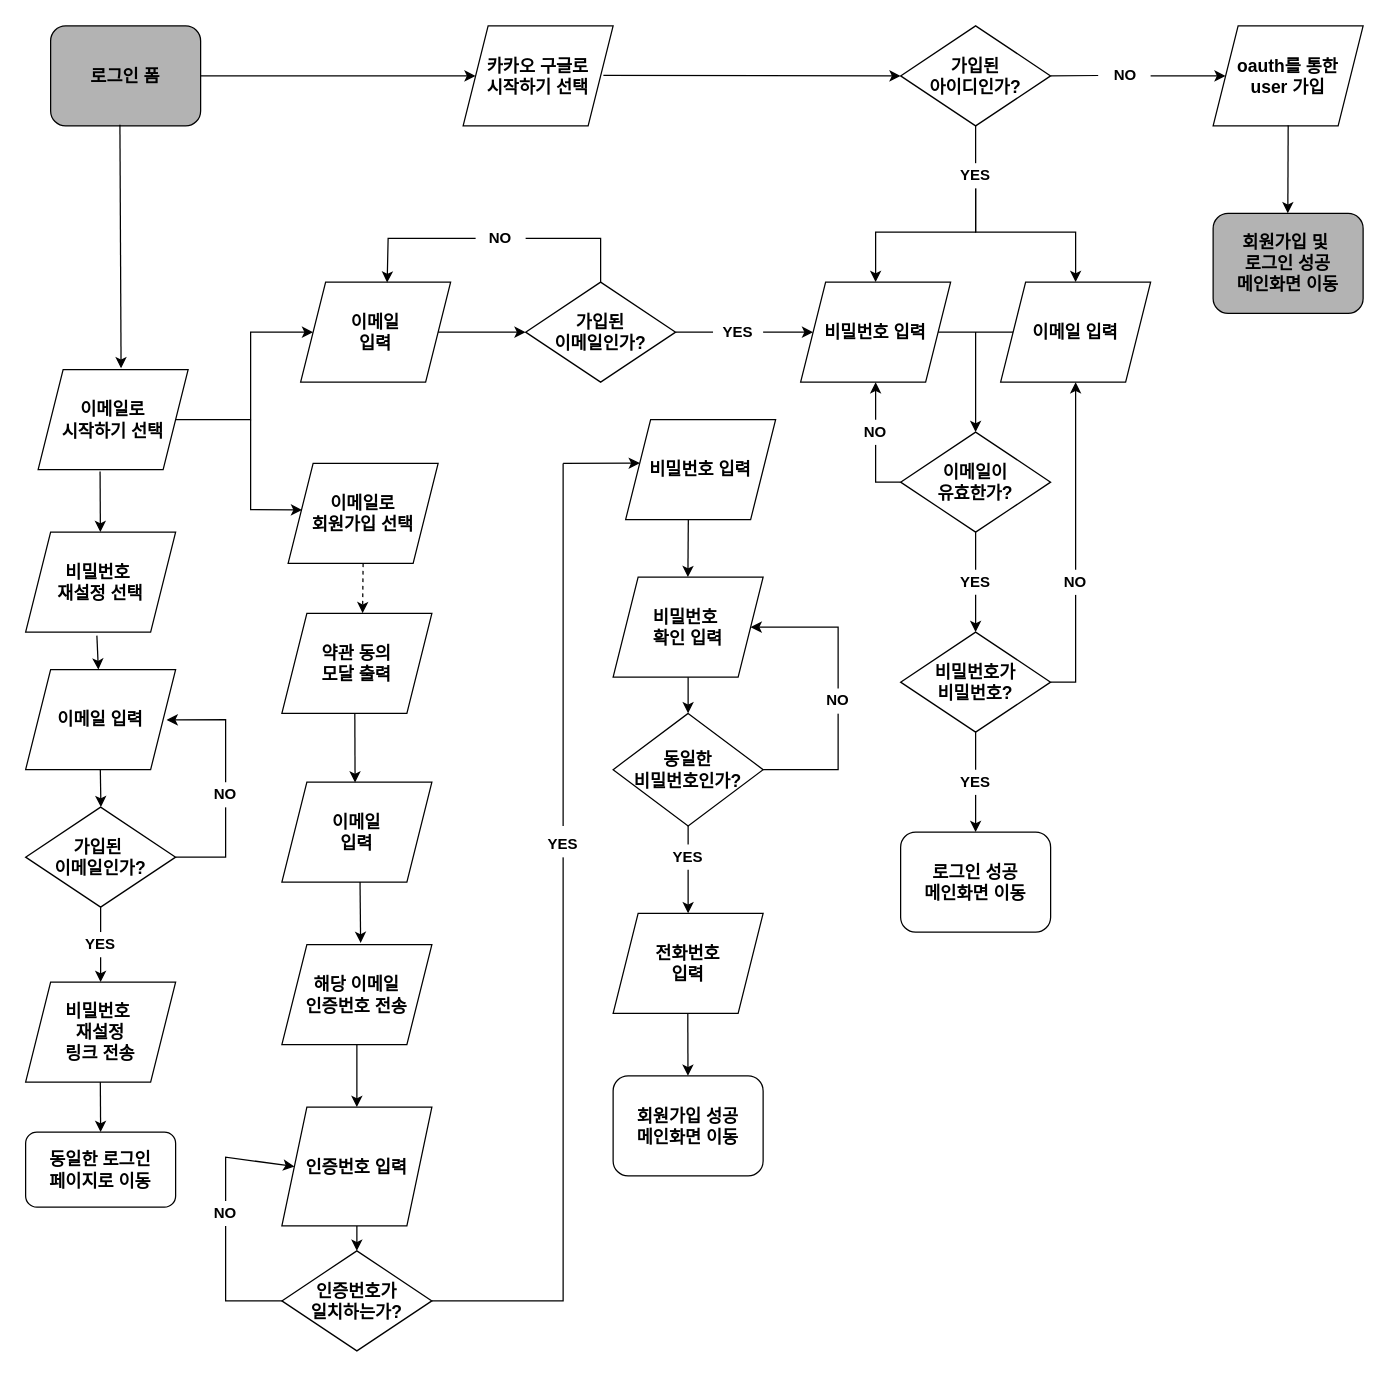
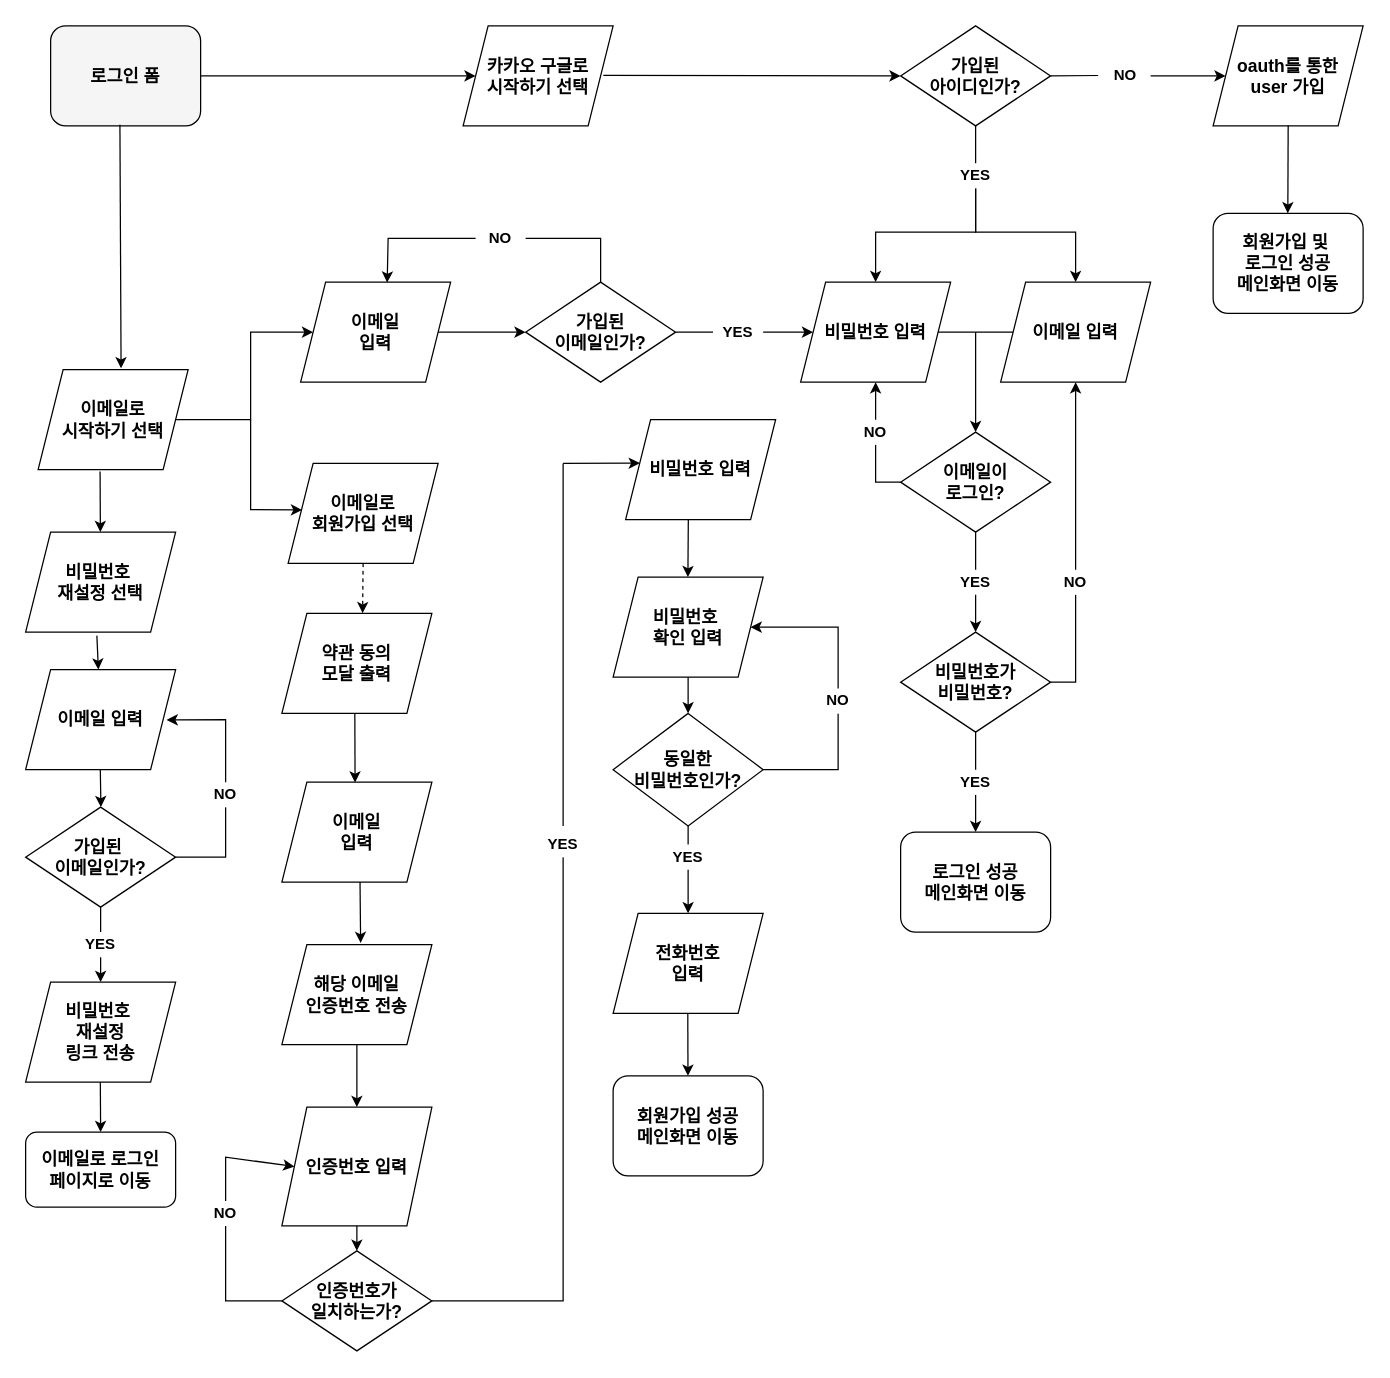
node "로그인 폼": fillcolor #b3b3b3 -> #f5f5f5
node "회원가입 및 로그인 성공 메인화면 이동": fillcolor #b3b3b3 -> #ffffff
node "이메일이 유효한가?": label "이메일이 유효한가?" -> "이메일이 로그인?"
node "동일한 로그인 페이지로 이동": label "동일한 로그인 페이지로 이동" -> "이메일로 로그인 페이지로 이동"
